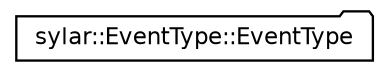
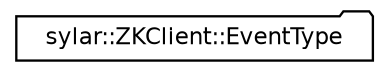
node "sylar::EventType::EventType": label "sylar::EventType::EventType" -> "sylar::ZKClient::EventType"
